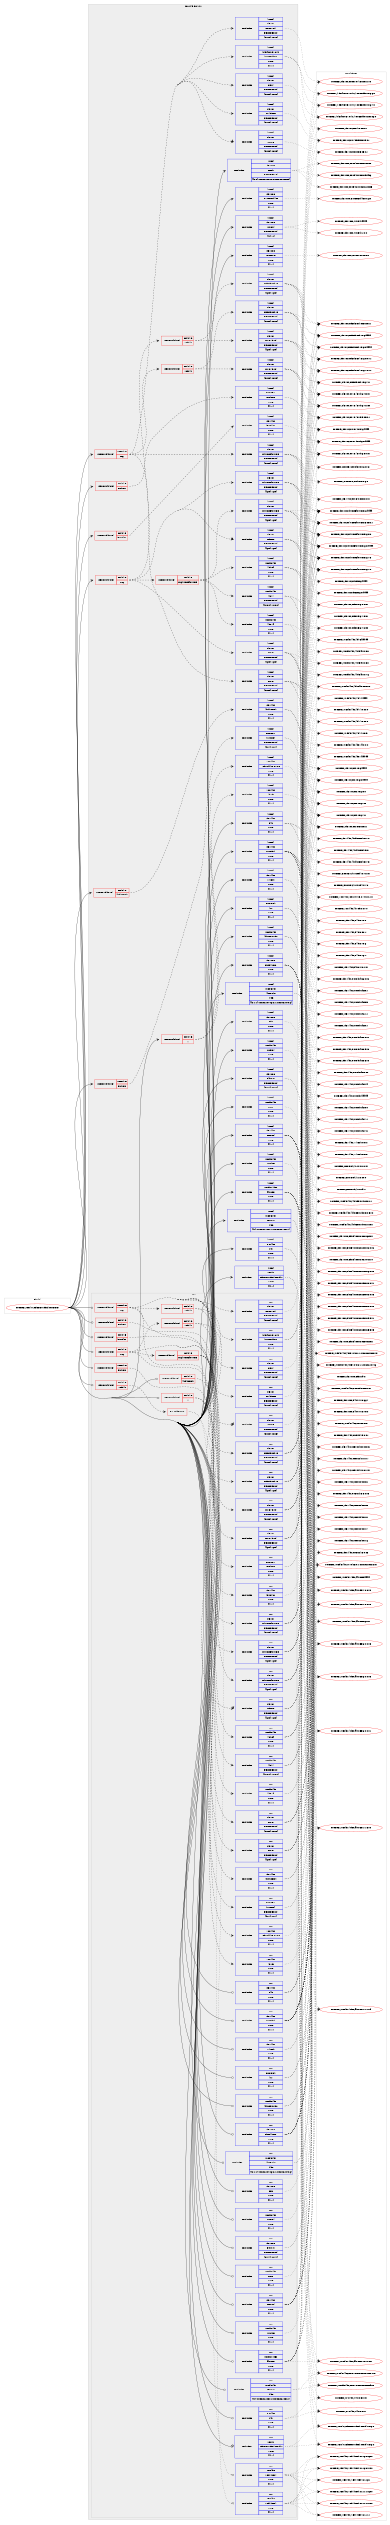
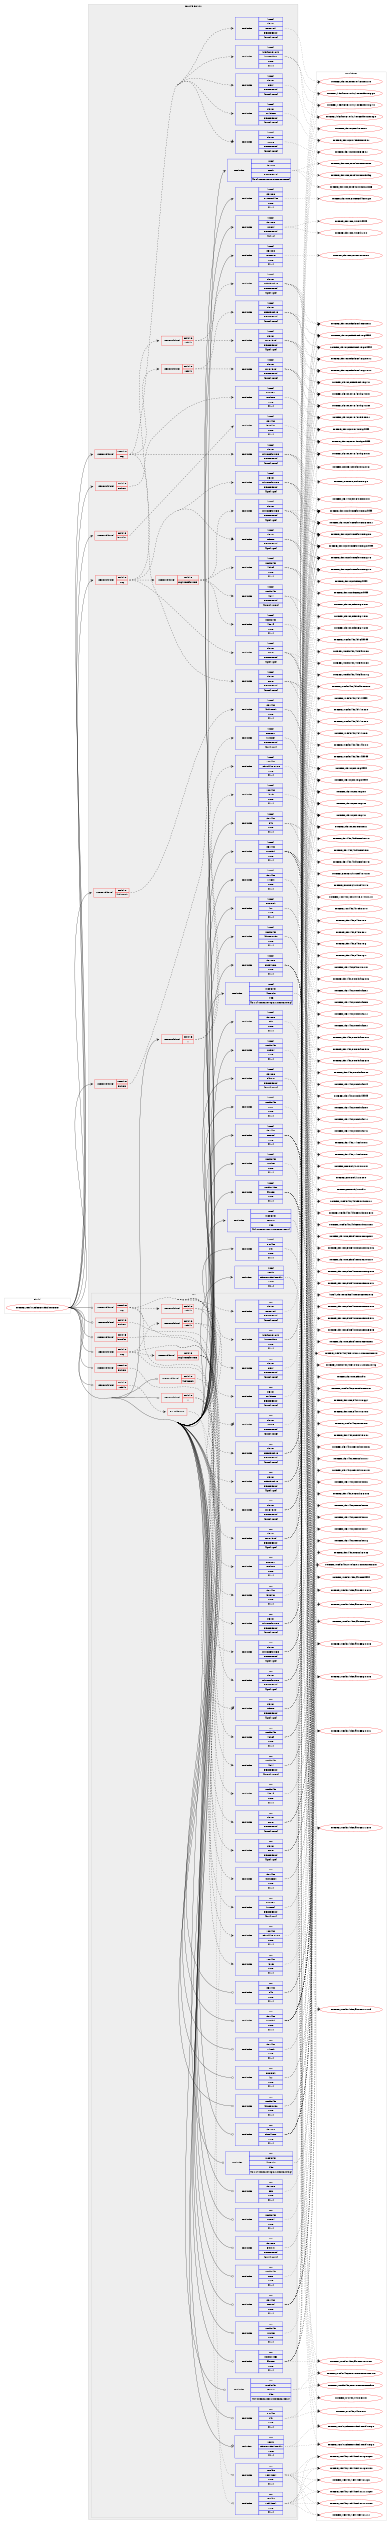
node "portage://dev-cpp/abseil-cpp-20230802.0-r3": label "portage://dev-cpp/abseil-cpp-20230802.0-r3" -> "install://dev-cpp/abseil-cpp-20230802.0-r3"
